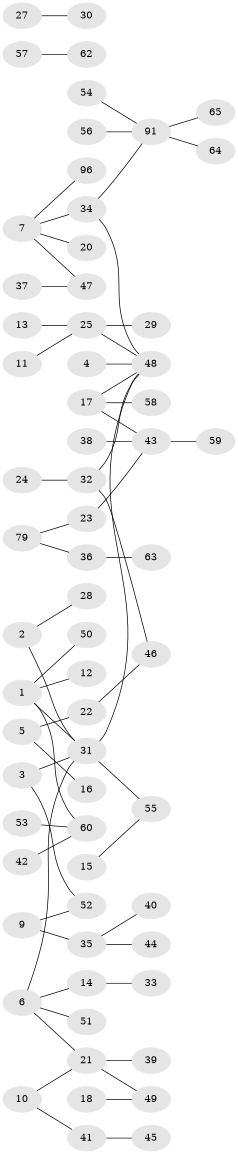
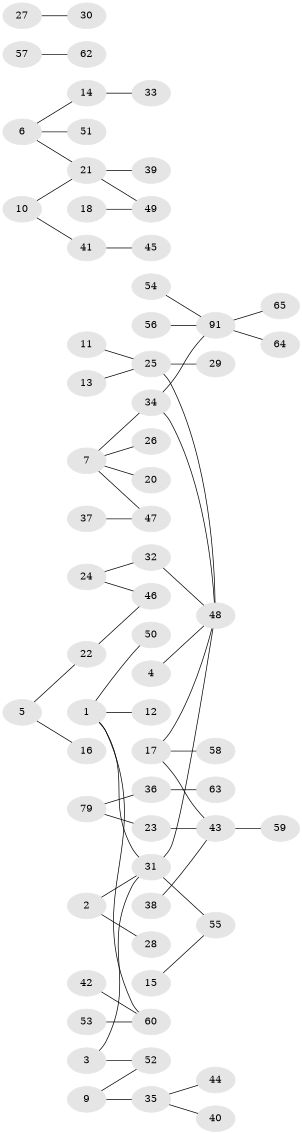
node "96": label "96" -> "26"
edge "32" -- "46": now "24" -- "46"
edge "31" -- "6": removed
